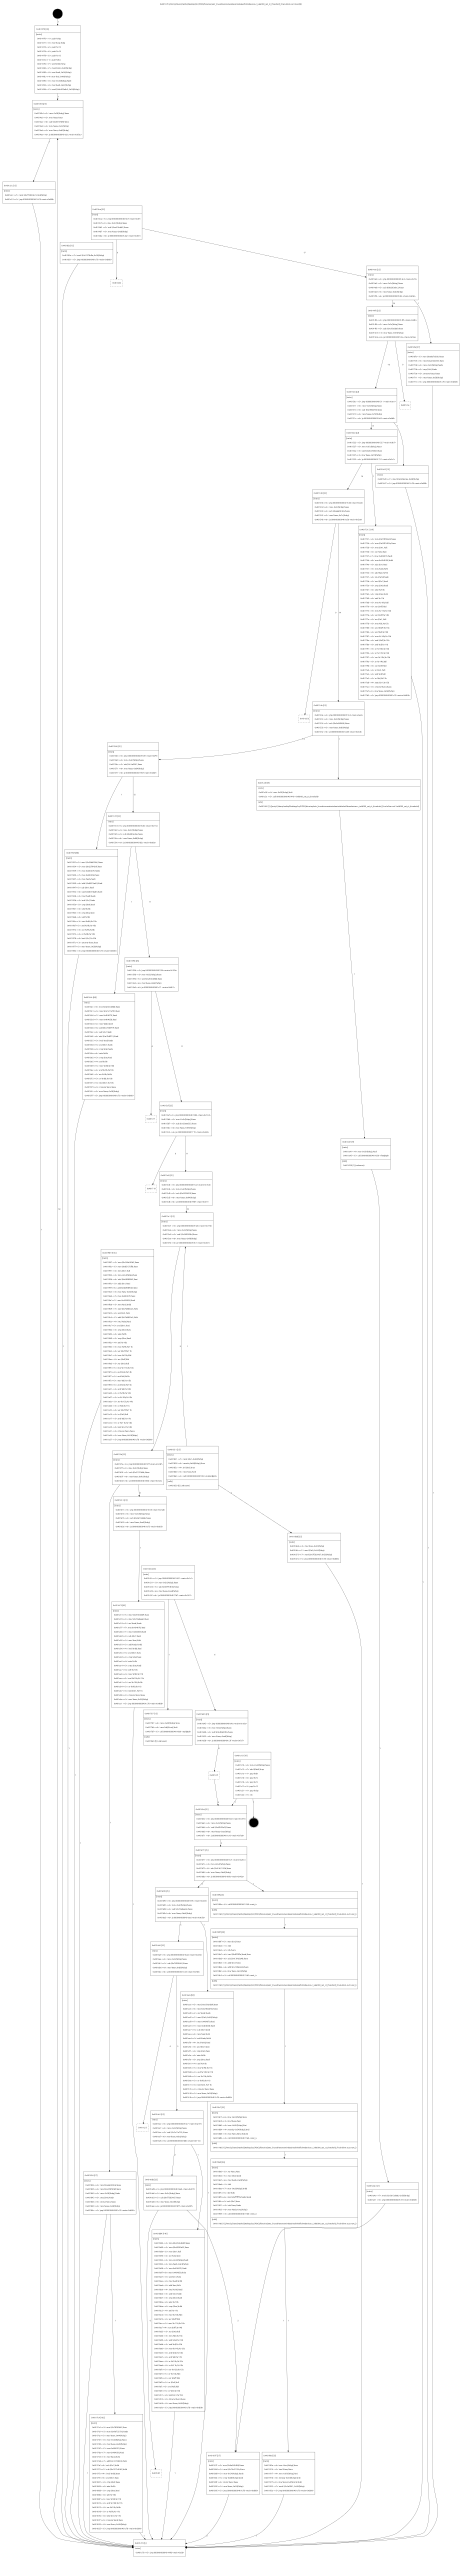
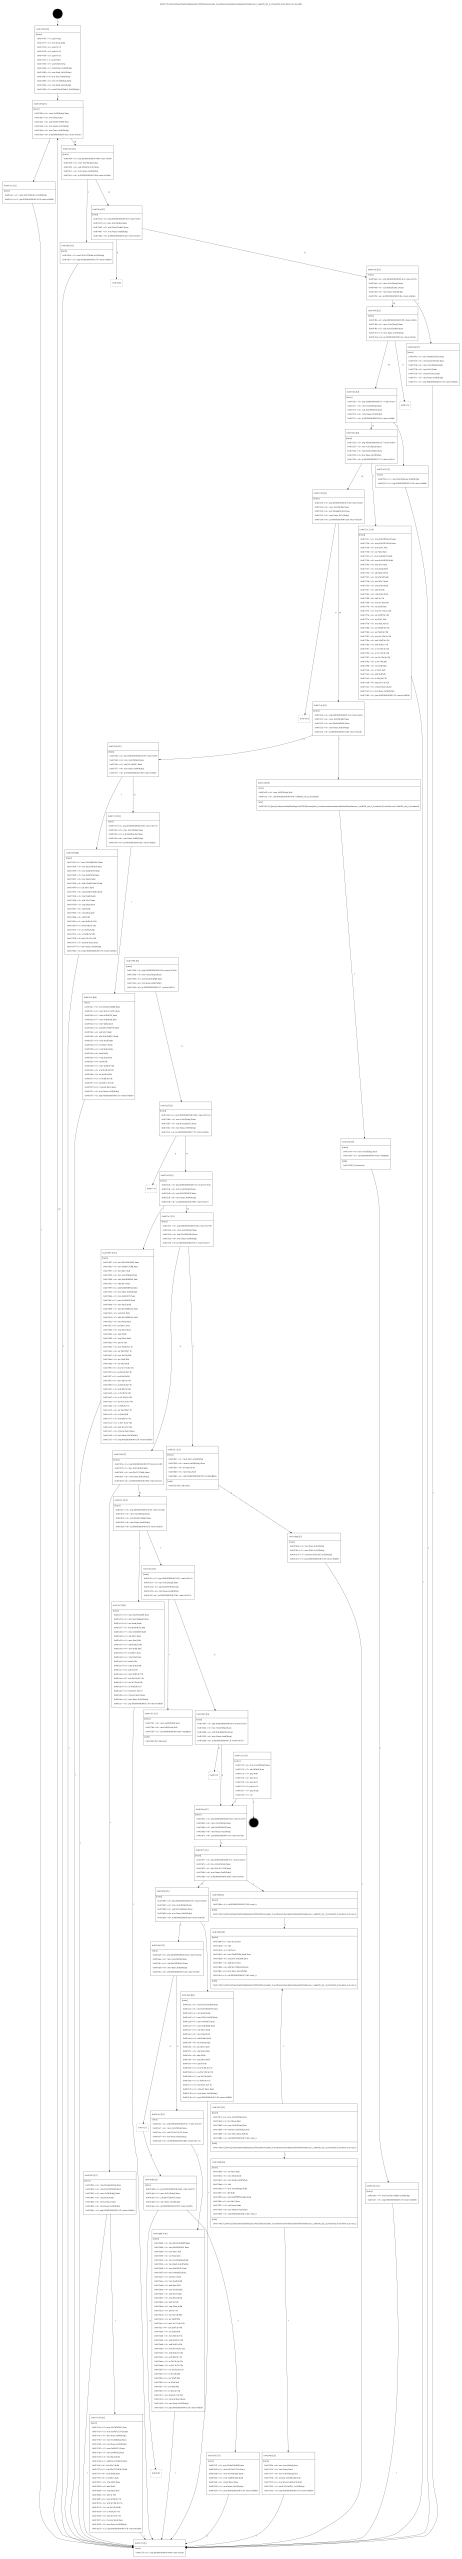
node "0x4014b4 [22]": added
edge "0x40157d [25]" -> "0x401596 [25]": removed, label "11"
node "0x401c71": removed
edge "0x4015c8 [25]" -> "0x401987 [165]": added, label "1"
edge "0x401851 [23]" -> "0x4015e1 [25]": reversed
edge "0x401613 [25]" -> "0x40162c [25]": added, label "7"
edge "0x401c3f" -> "0x40165e [25]": now "0x401645 [25]" -> "0x40165e [25]"
edge "0x40189f [40]" -> "0x4018c7 [25]": reversed
edge "0x4016c2 [25]" -> "0x4016db [25]": now "0x401c23" -> "0x4016db [25]"
edge "0x401a4a [12]" -> "0x40187f [27]": now "0x401a4a [12]" -> "0x401c78 [5]"
